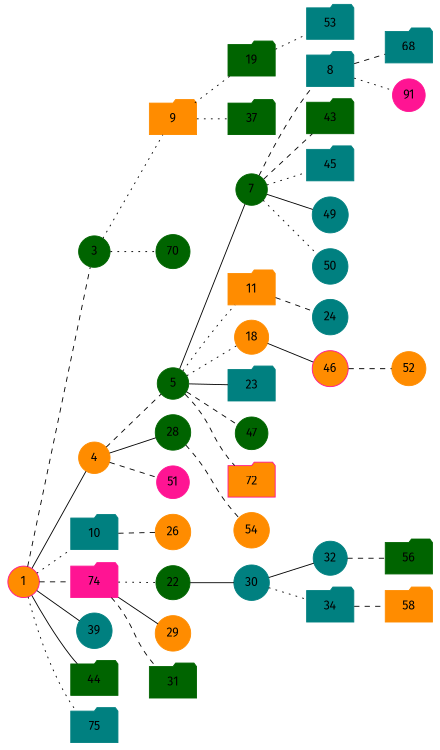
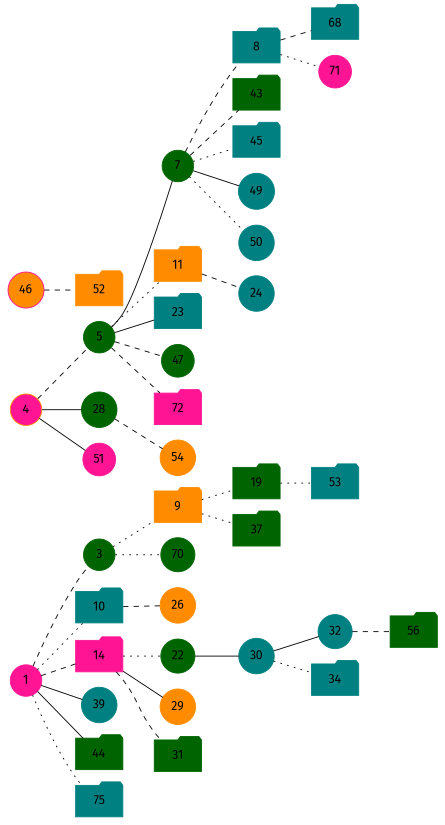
node "91": label "91" -> "71"
node "18": removed
node "52": shape circle -> folder
node "4": fillcolor darkorange -> deeppink
edge "4" -- "51": style dashed -> solid
node "72": fillcolor darkorange -> deeppink
edge "4" -- "1": removed
node "1": fillcolor darkorange -> deeppink
node "74": label "74" -> "14"
node "58": removed
